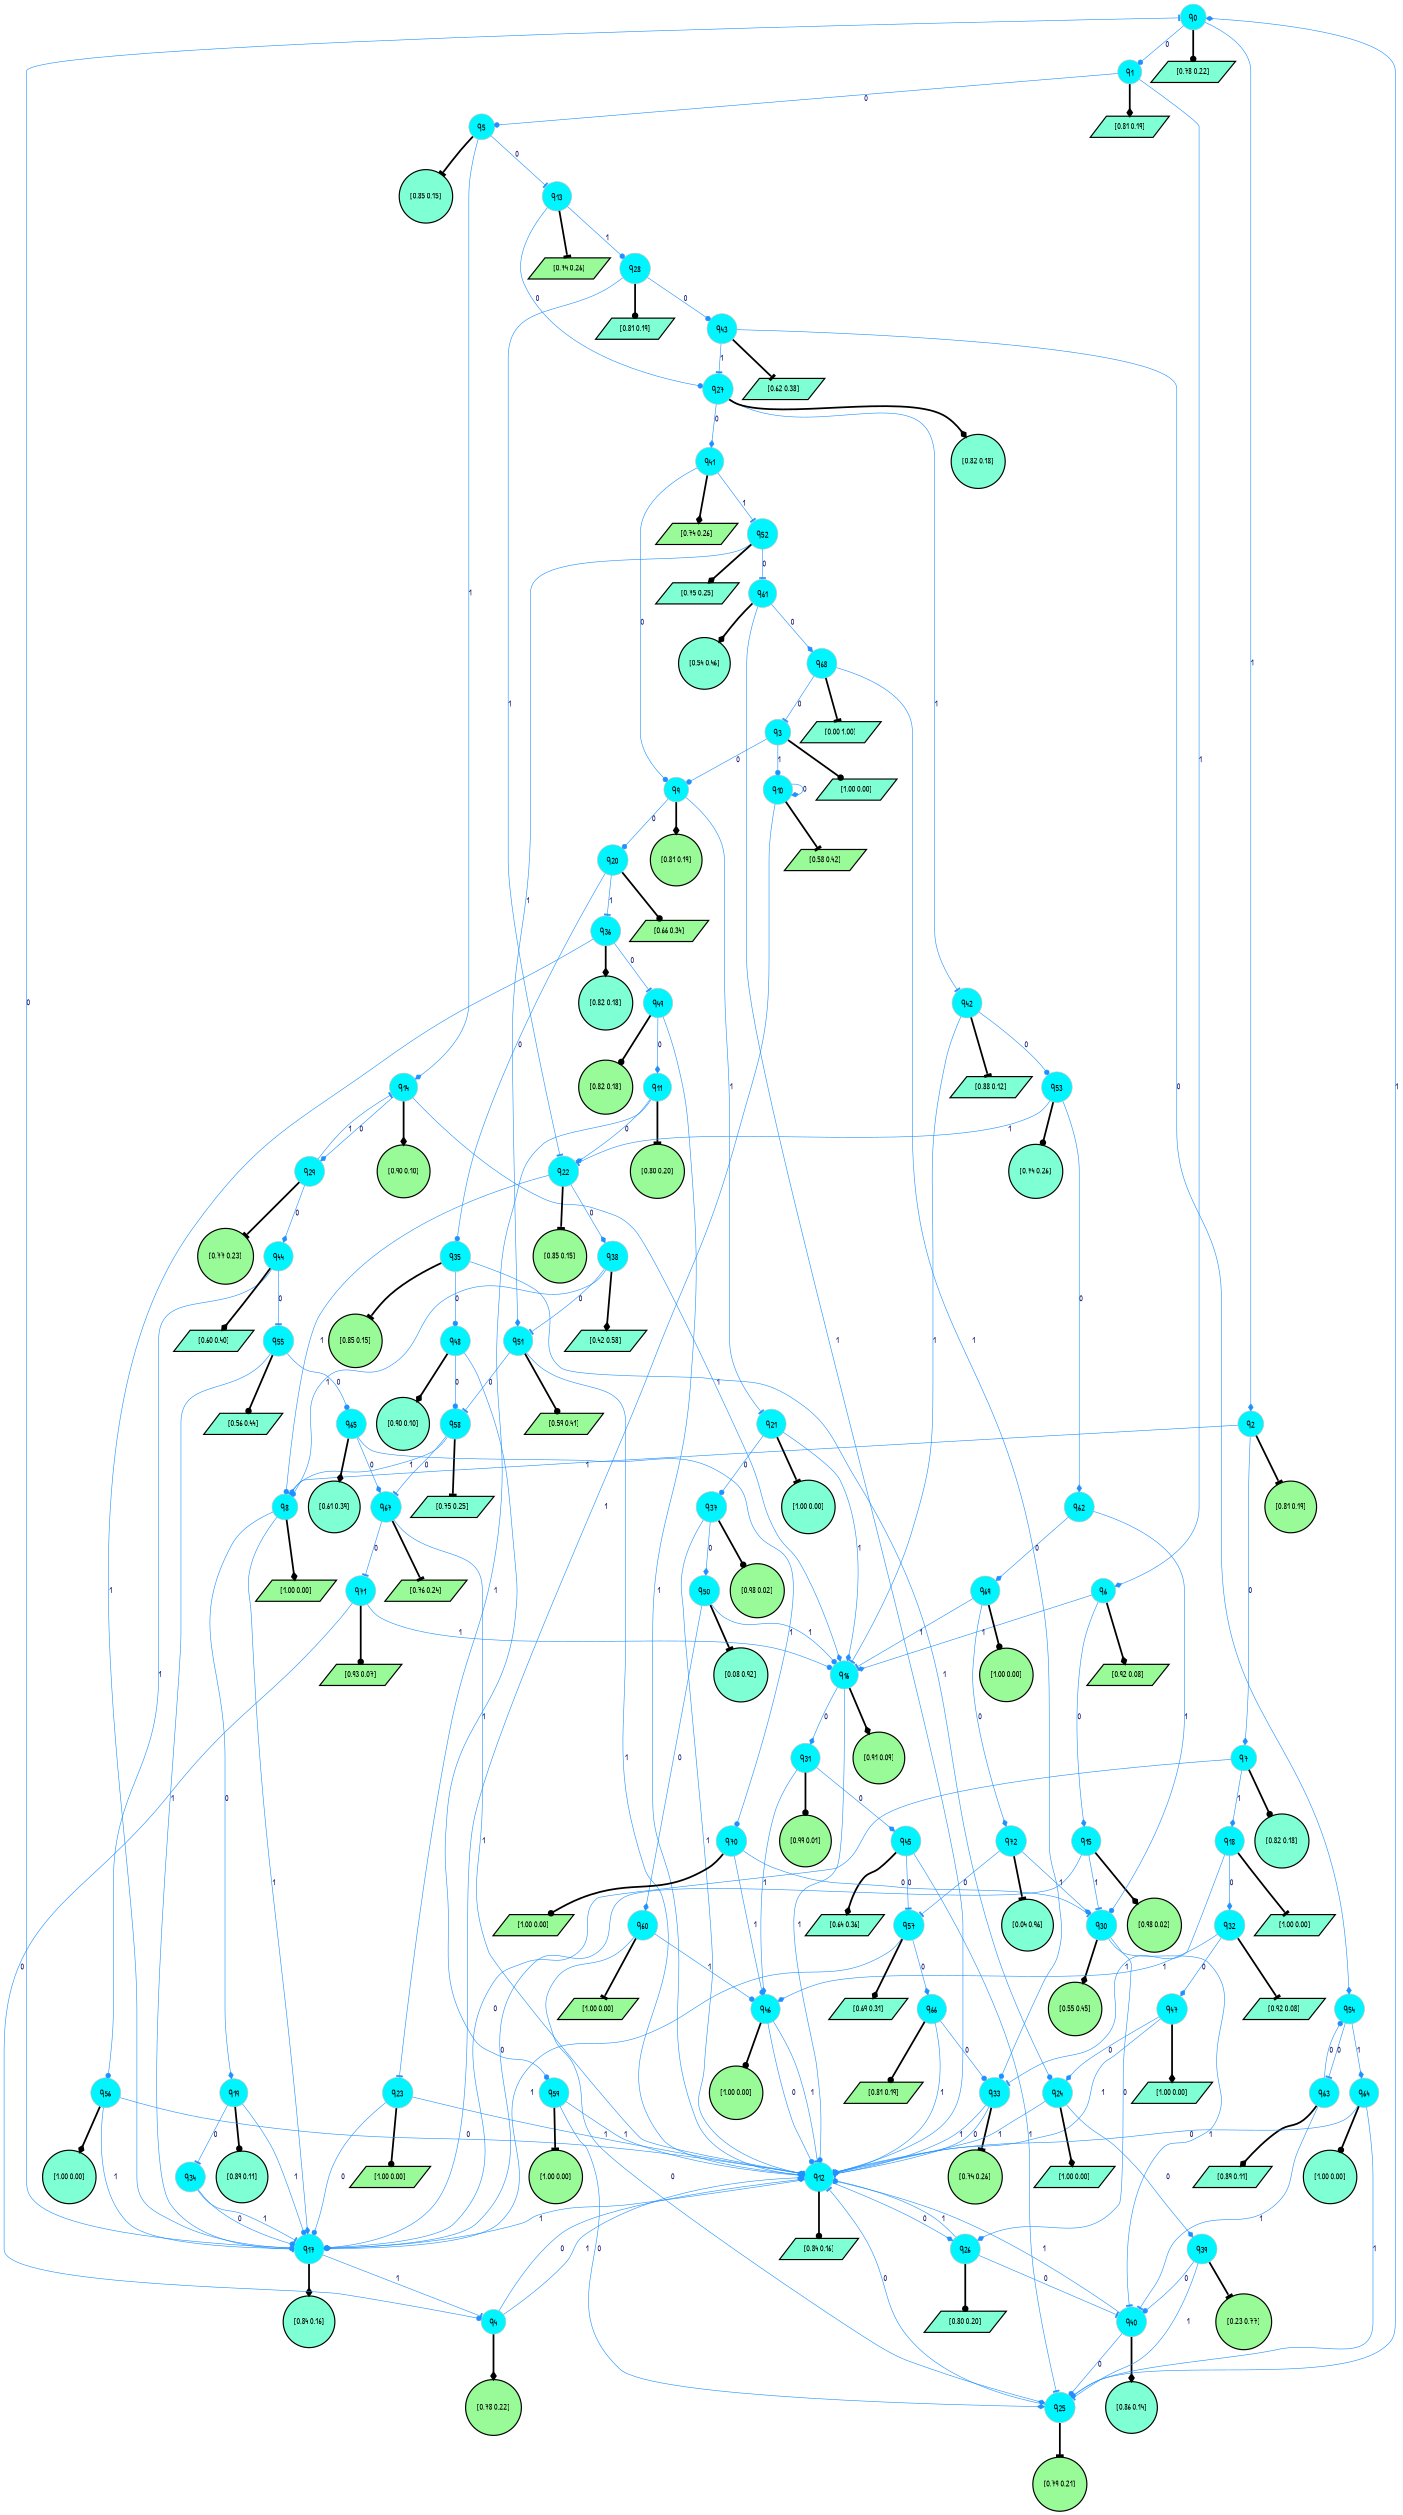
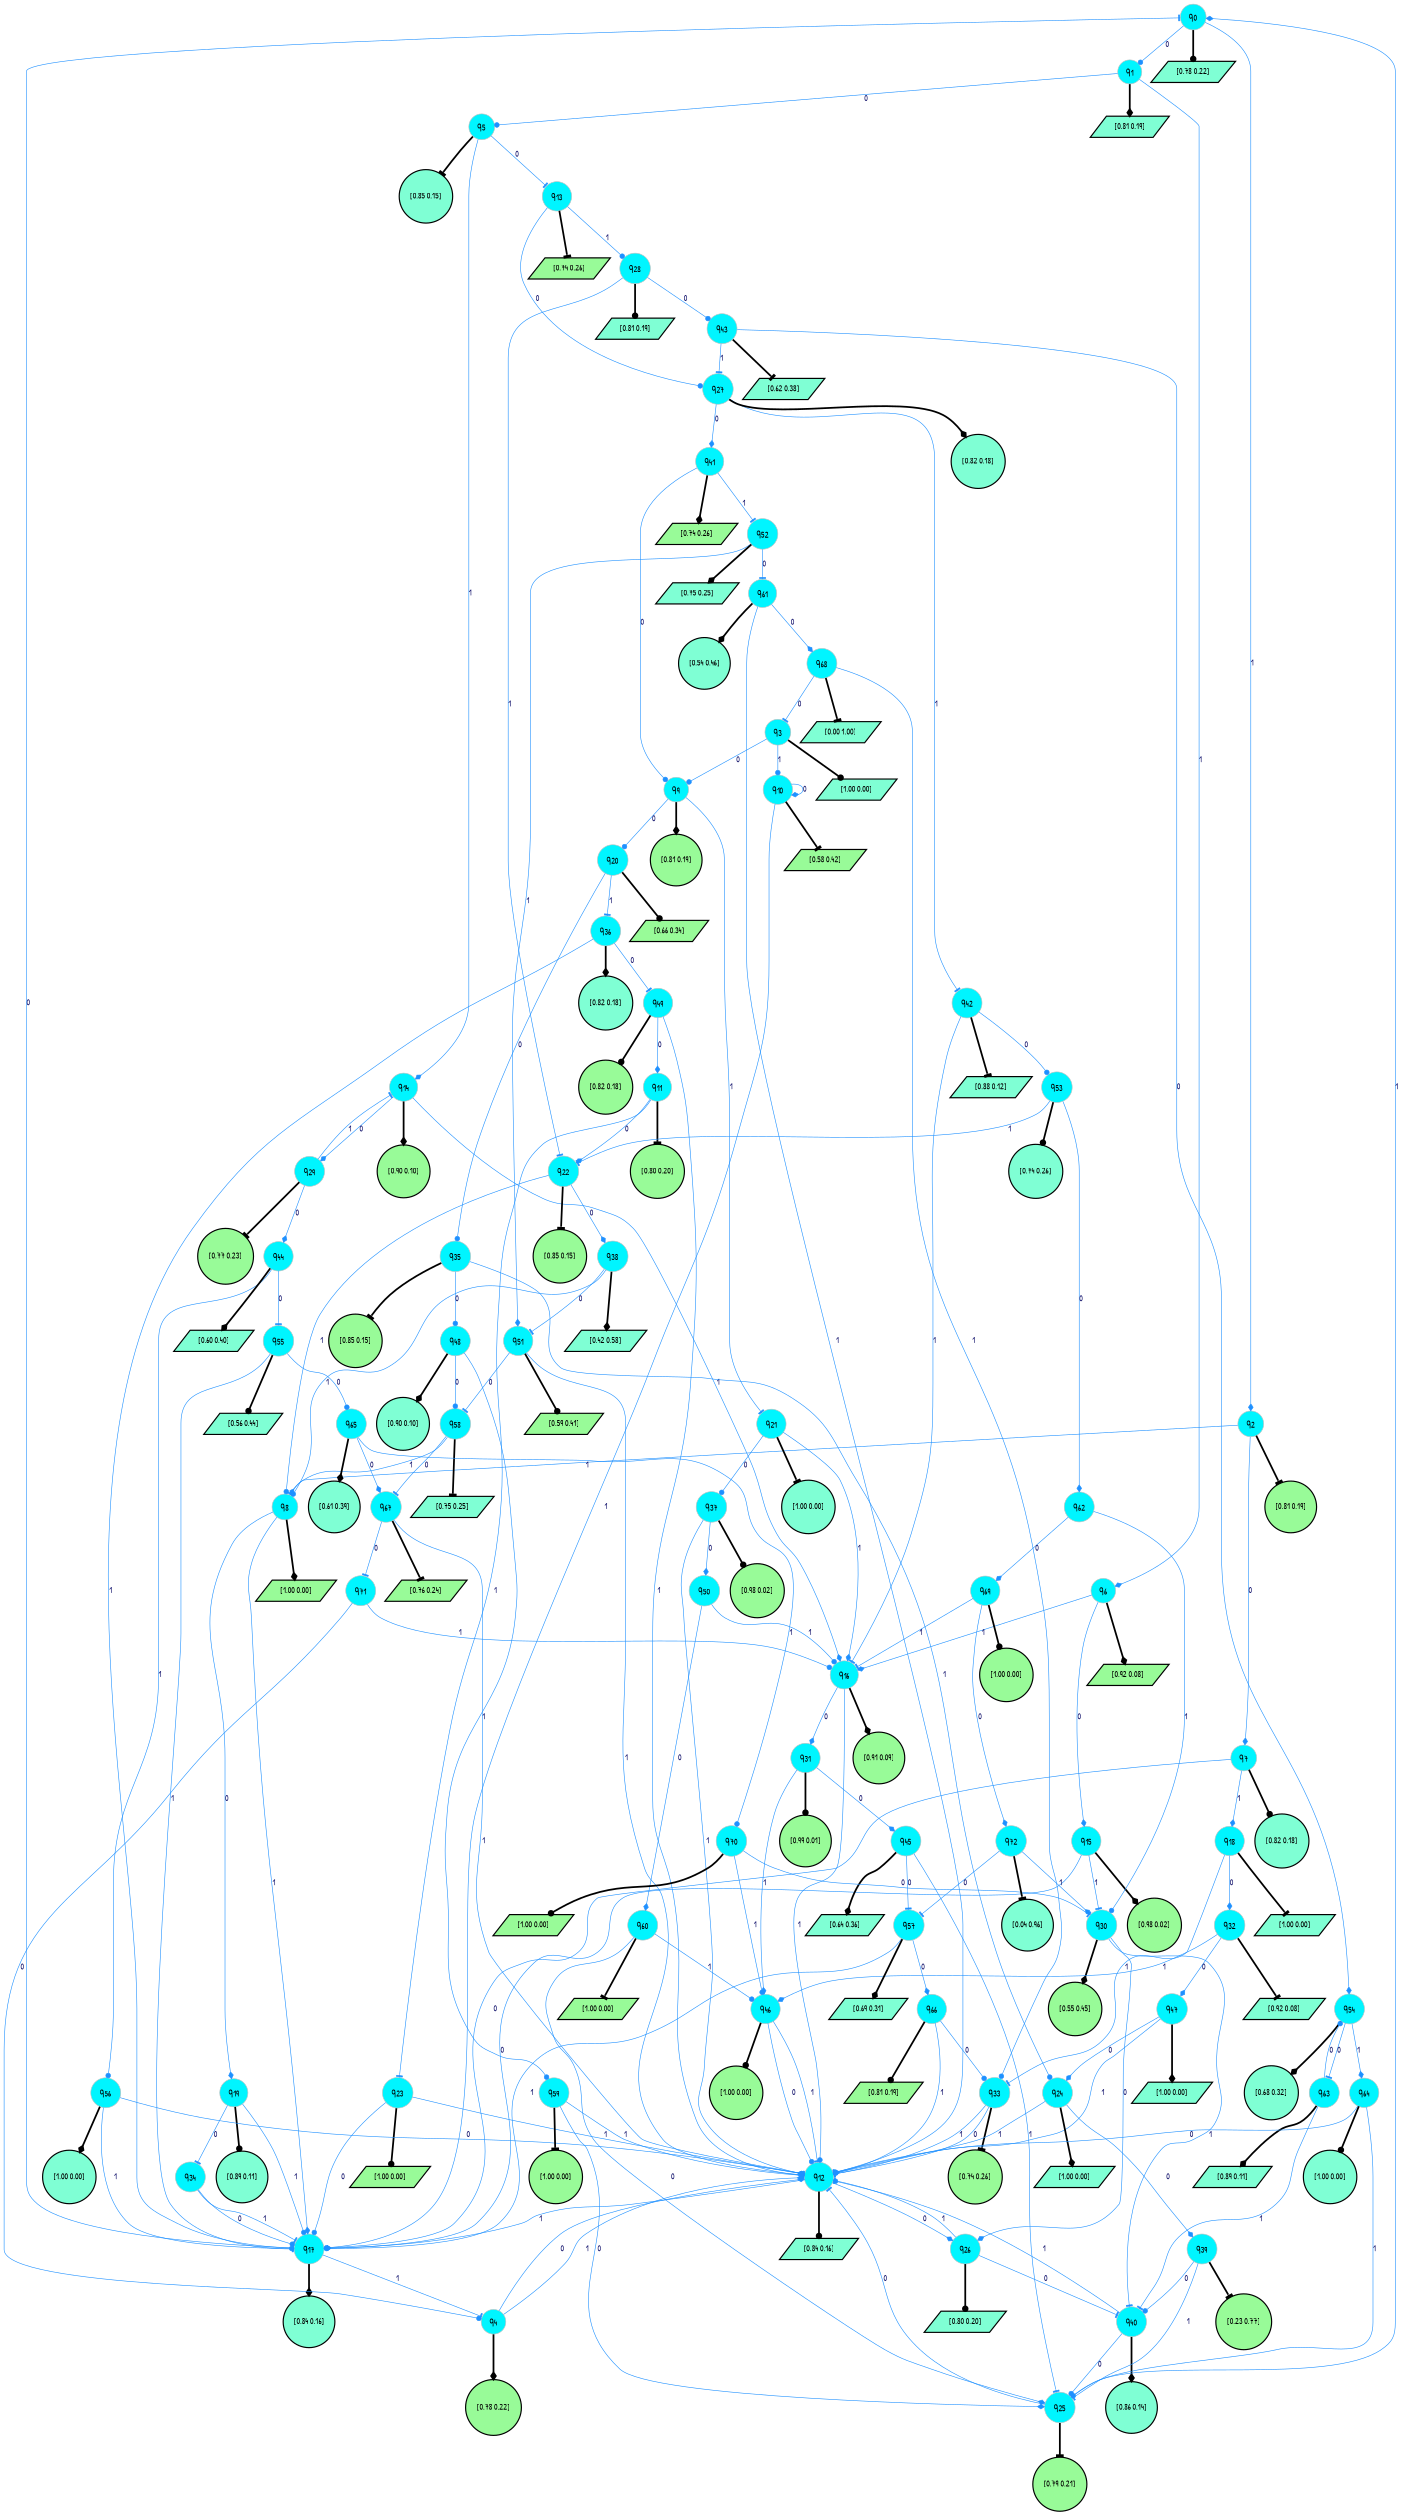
node "[0.93 0.07]": removed
node "[0.08 0.92]": removed
node "[0.68 0.32]": added
